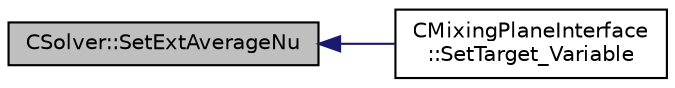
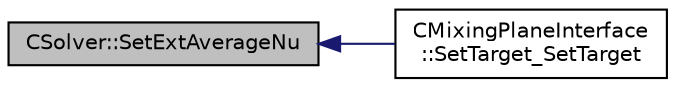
node "CMixingPlaneInterface ::SetTarget_Variable": label "CMixingPlaneInterface ::SetTarget_Variable" -> "CMixingPlaneInterface ::SetTarget_SetTarget"
